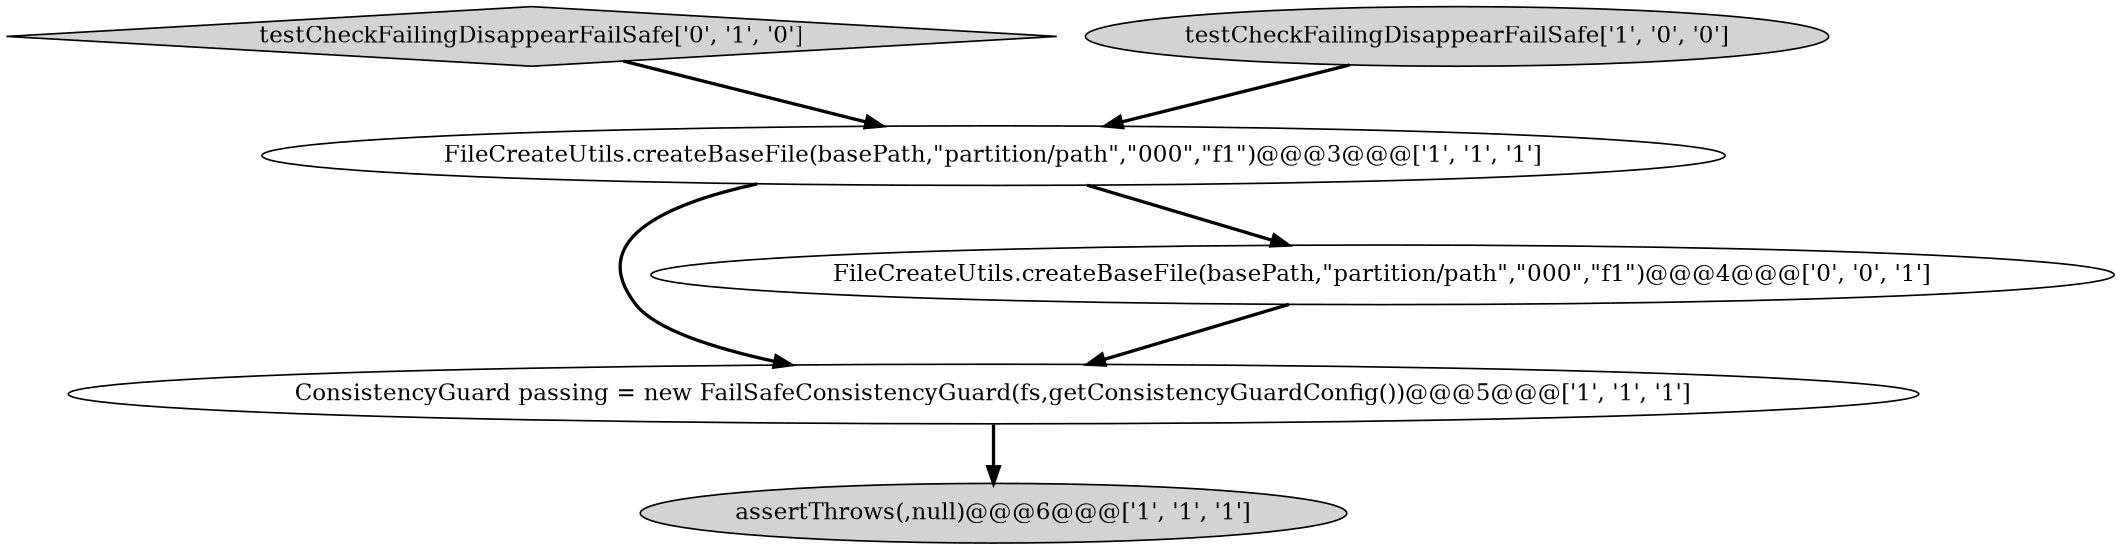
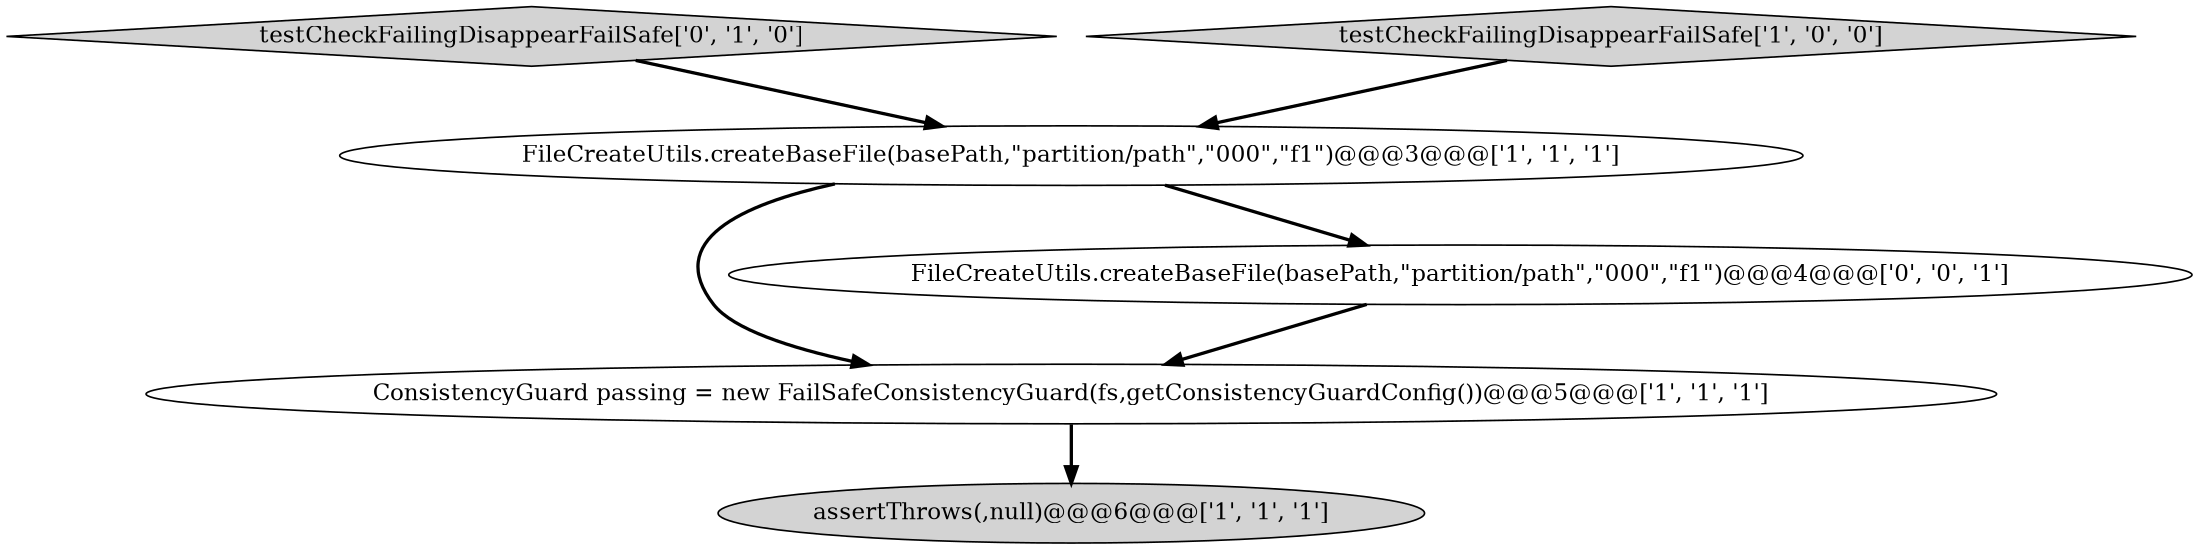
node "testCheckFailingDisappearFailSafe['1', '0', '0']": shape ellipse -> diamond
